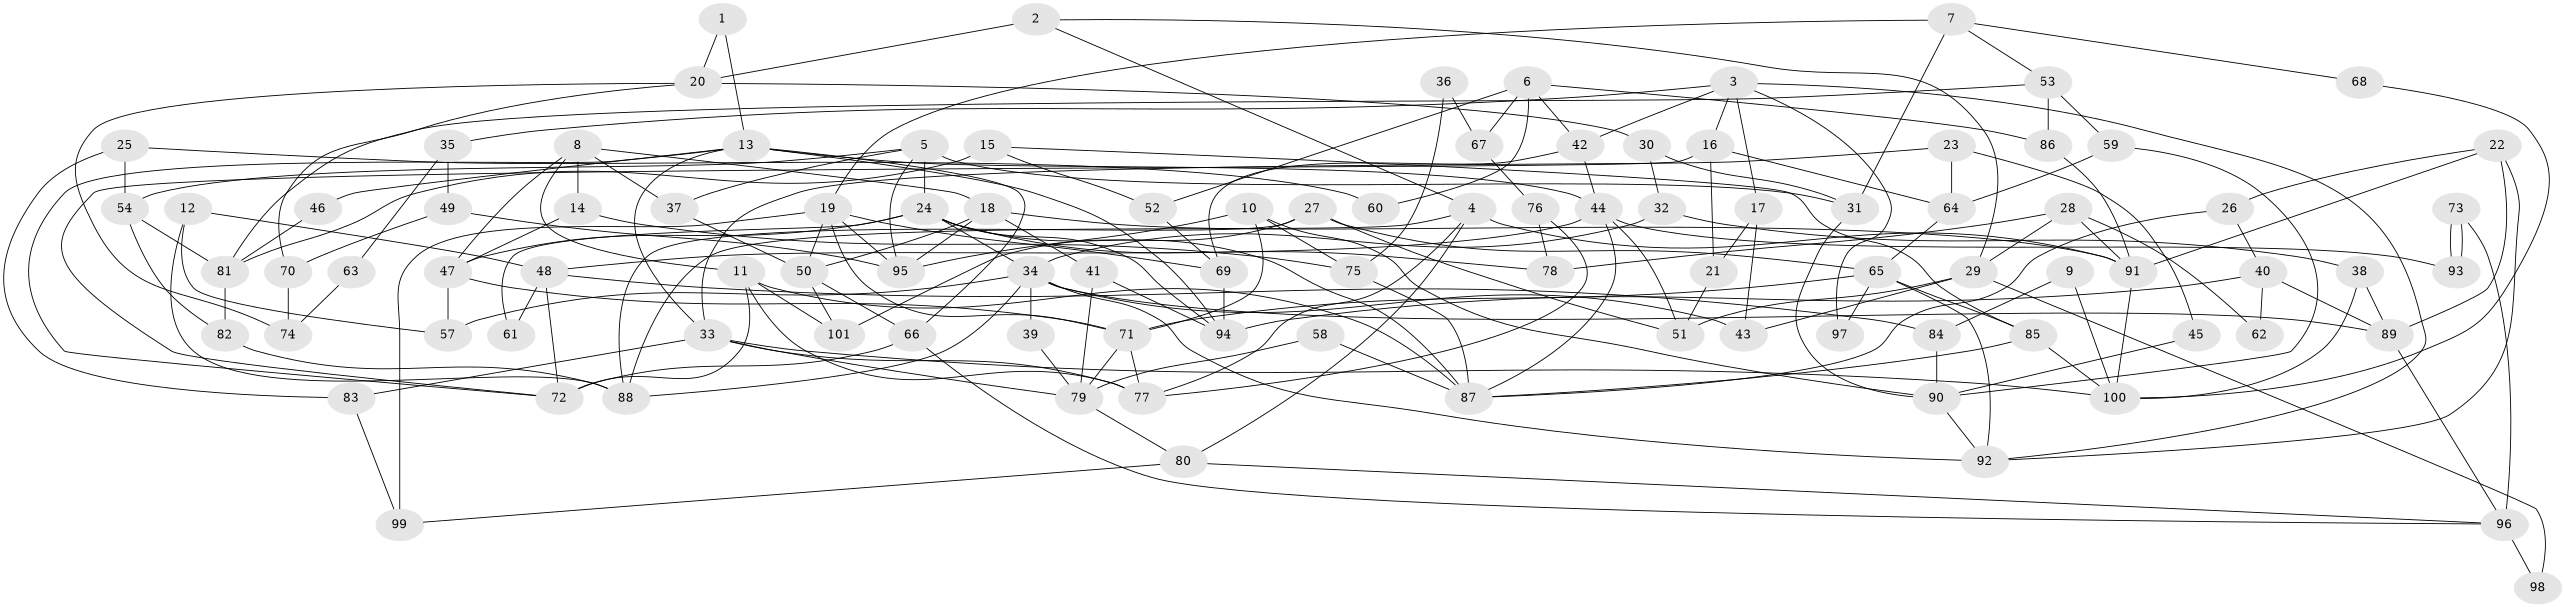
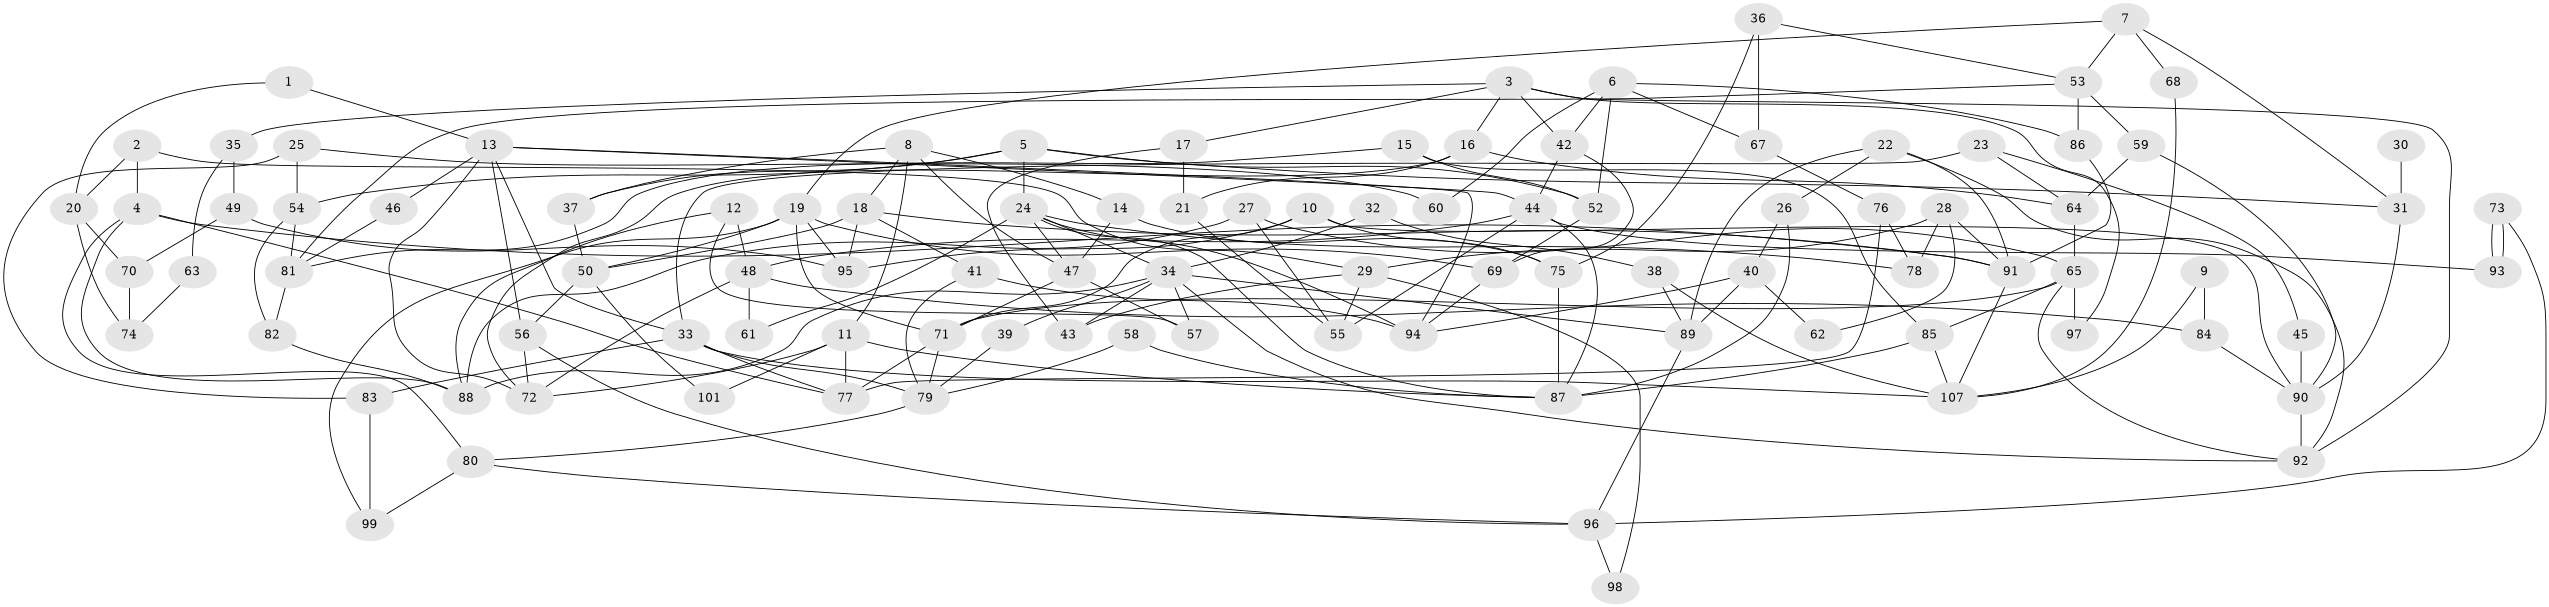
edge "36" -- "53": added
edge "20" -- "30": removed
edge "30" -- "32": removed
edge "5" -- "95": now "5" -- "52"
edge "27" -- "101": removed
node "66": label "66" -> "56"
node "51": label "51" -> "55"
node "100": label "100" -> "107"
